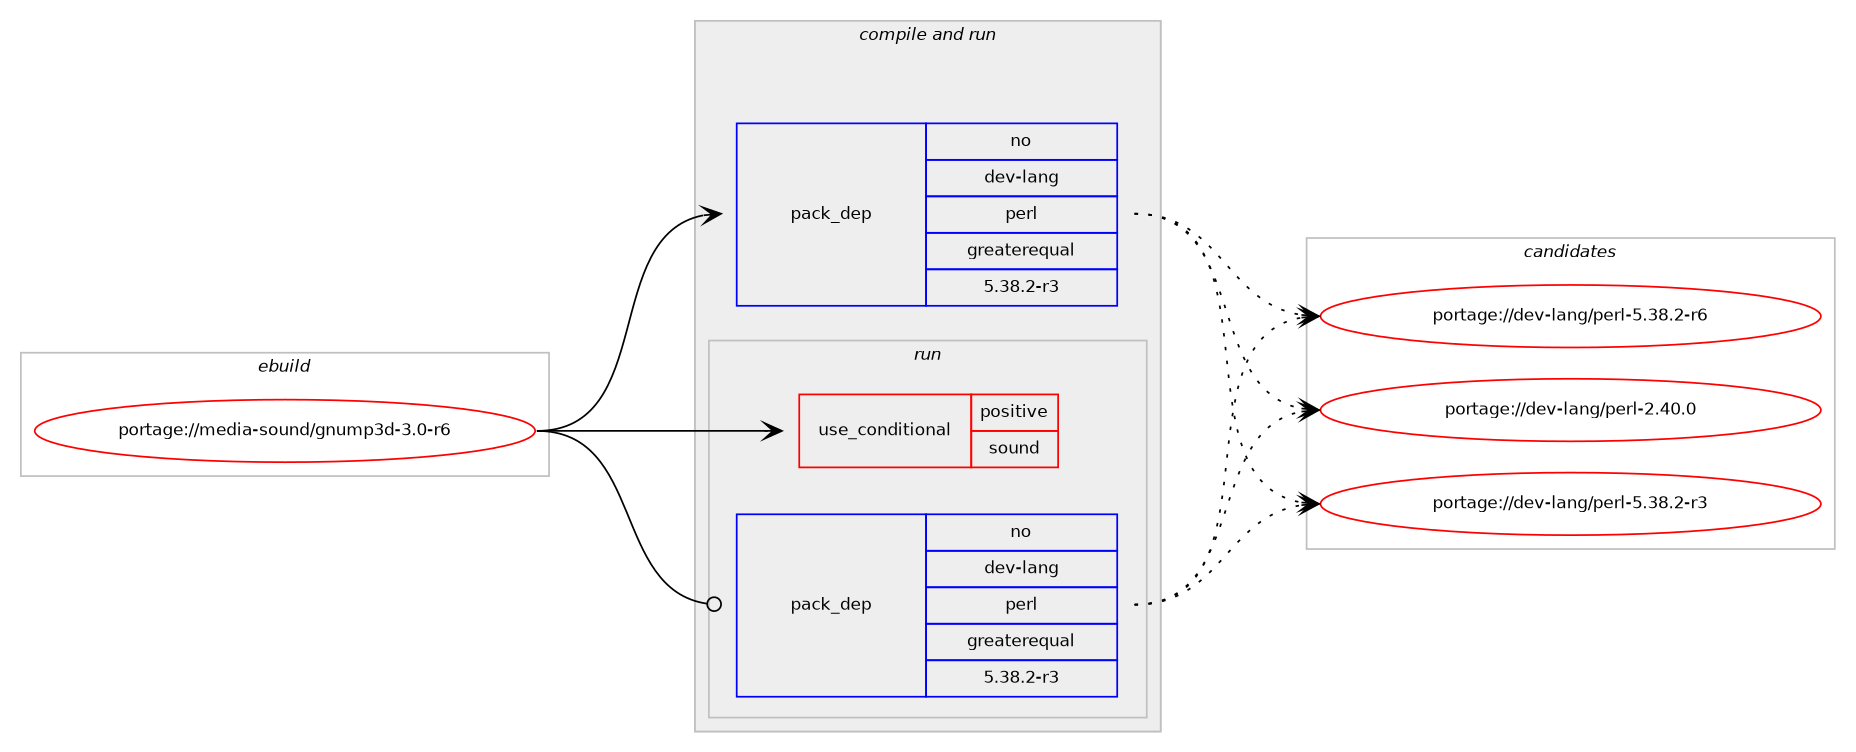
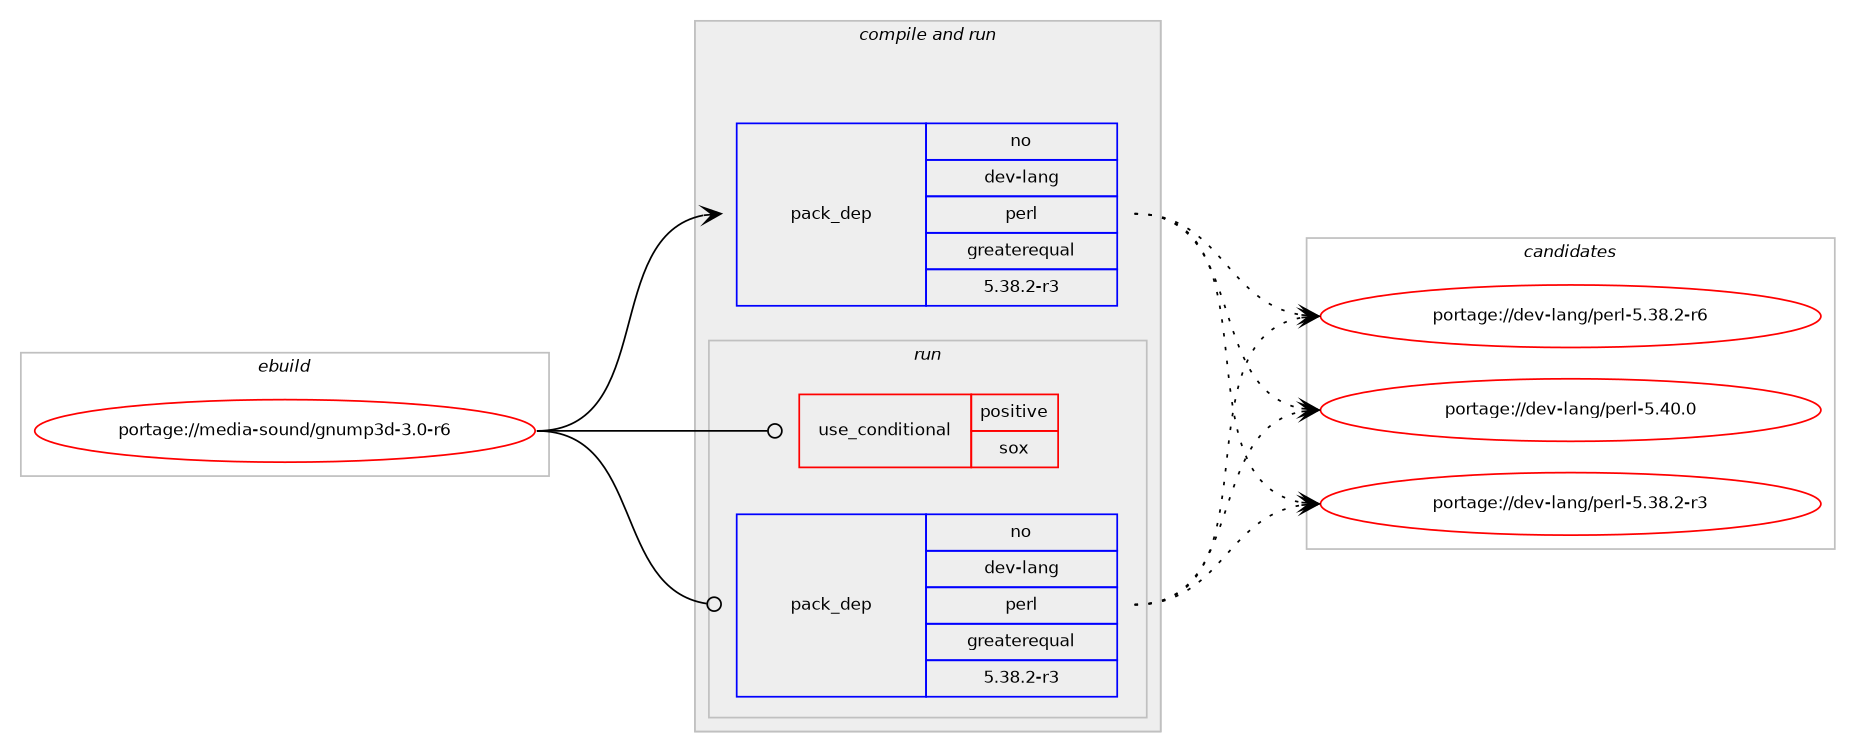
node "portage://dev-lang/perl-2.40.0": label "portage://dev-lang/perl-2.40.0" -> "portage://dev-lang/perl-5.40.0"
edge "portage://media-sound/gnump3d-3.0-r6" -> "use_conditional": arrowhead vee -> odot
node "use_conditional": text "sound" -> "sox"
